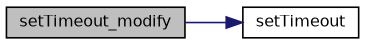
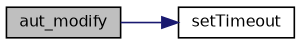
node "setTimeout_modify": label "setTimeout_modify" -> "aut_modify"
